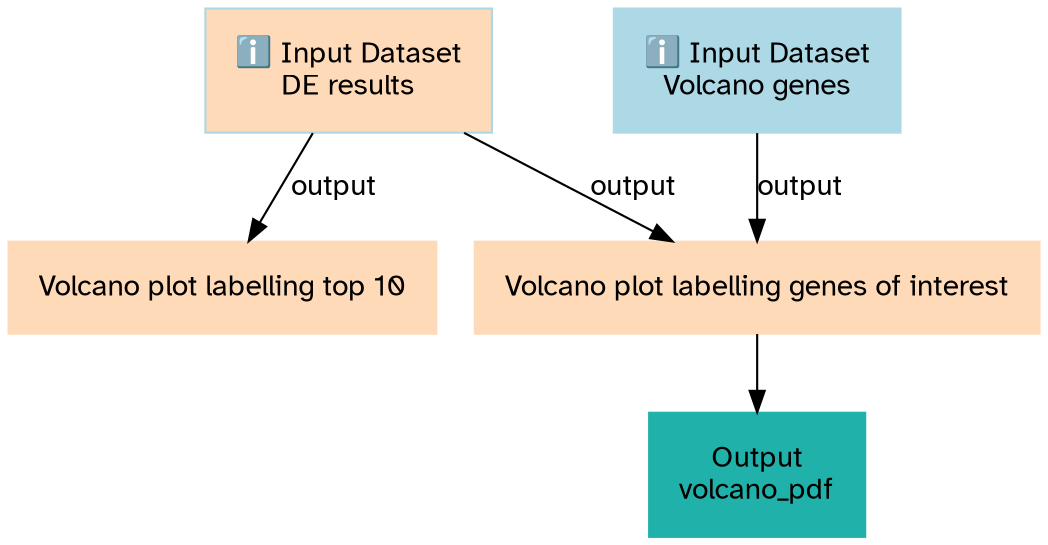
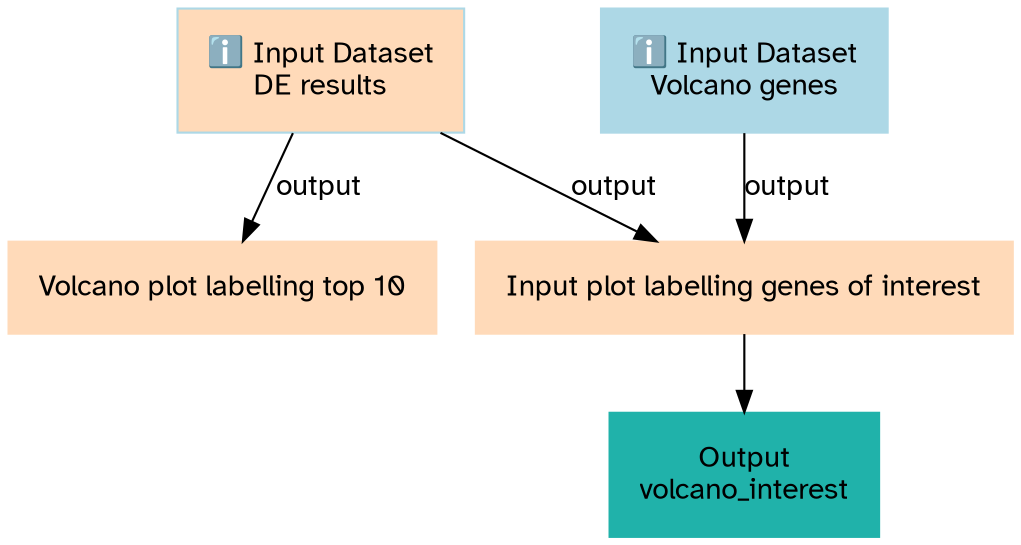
node "Volcano plot labelling genes of interest": label "Volcano plot labelling genes of interest" -> "Input plot labelling genes of interest"
node "Output volcano_pdf": label "Output volcano_pdf" -> "Output volcano_interest"
